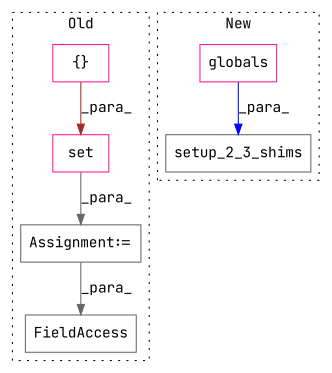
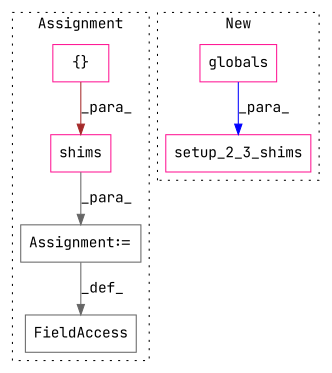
cluster "Old": label "Old" -> "Assignment"
node "set": label "set" -> "shims"
node "setup_2_3_shims": color gray40 -> deeppink
edge "Assignment:=" -> "FieldAccess": label "_para_" -> "_def_"
